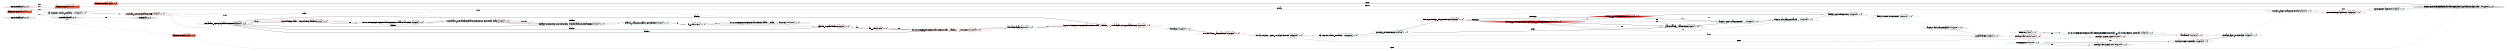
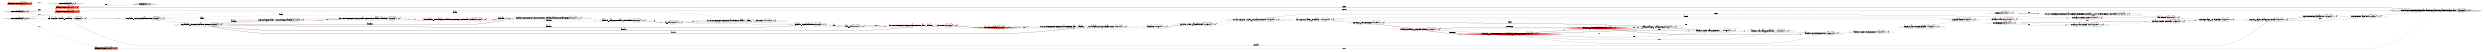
edge "BaseResponse response@@@2@@@['0', '0', '1']" -> "BaseResponse response@@@2@@@['1', '1', '0']": now "executeWithoutPassword['1', '0', '0']" -> "BaseResponse response@@@2@@@['1', '1', '0']"
edge "executeWithoutPassword['0', '0', '1']" -> "checkTblAuth['0', '0', '1']": now "BaseRequest request@@@2@@@['0', '1', '0']" -> "checkTblAuth['0', '0', '1']"
node "!(table instanceof OlapTable)@@@20@@@['1', '1', '0']": fillcolor white -> tomato
